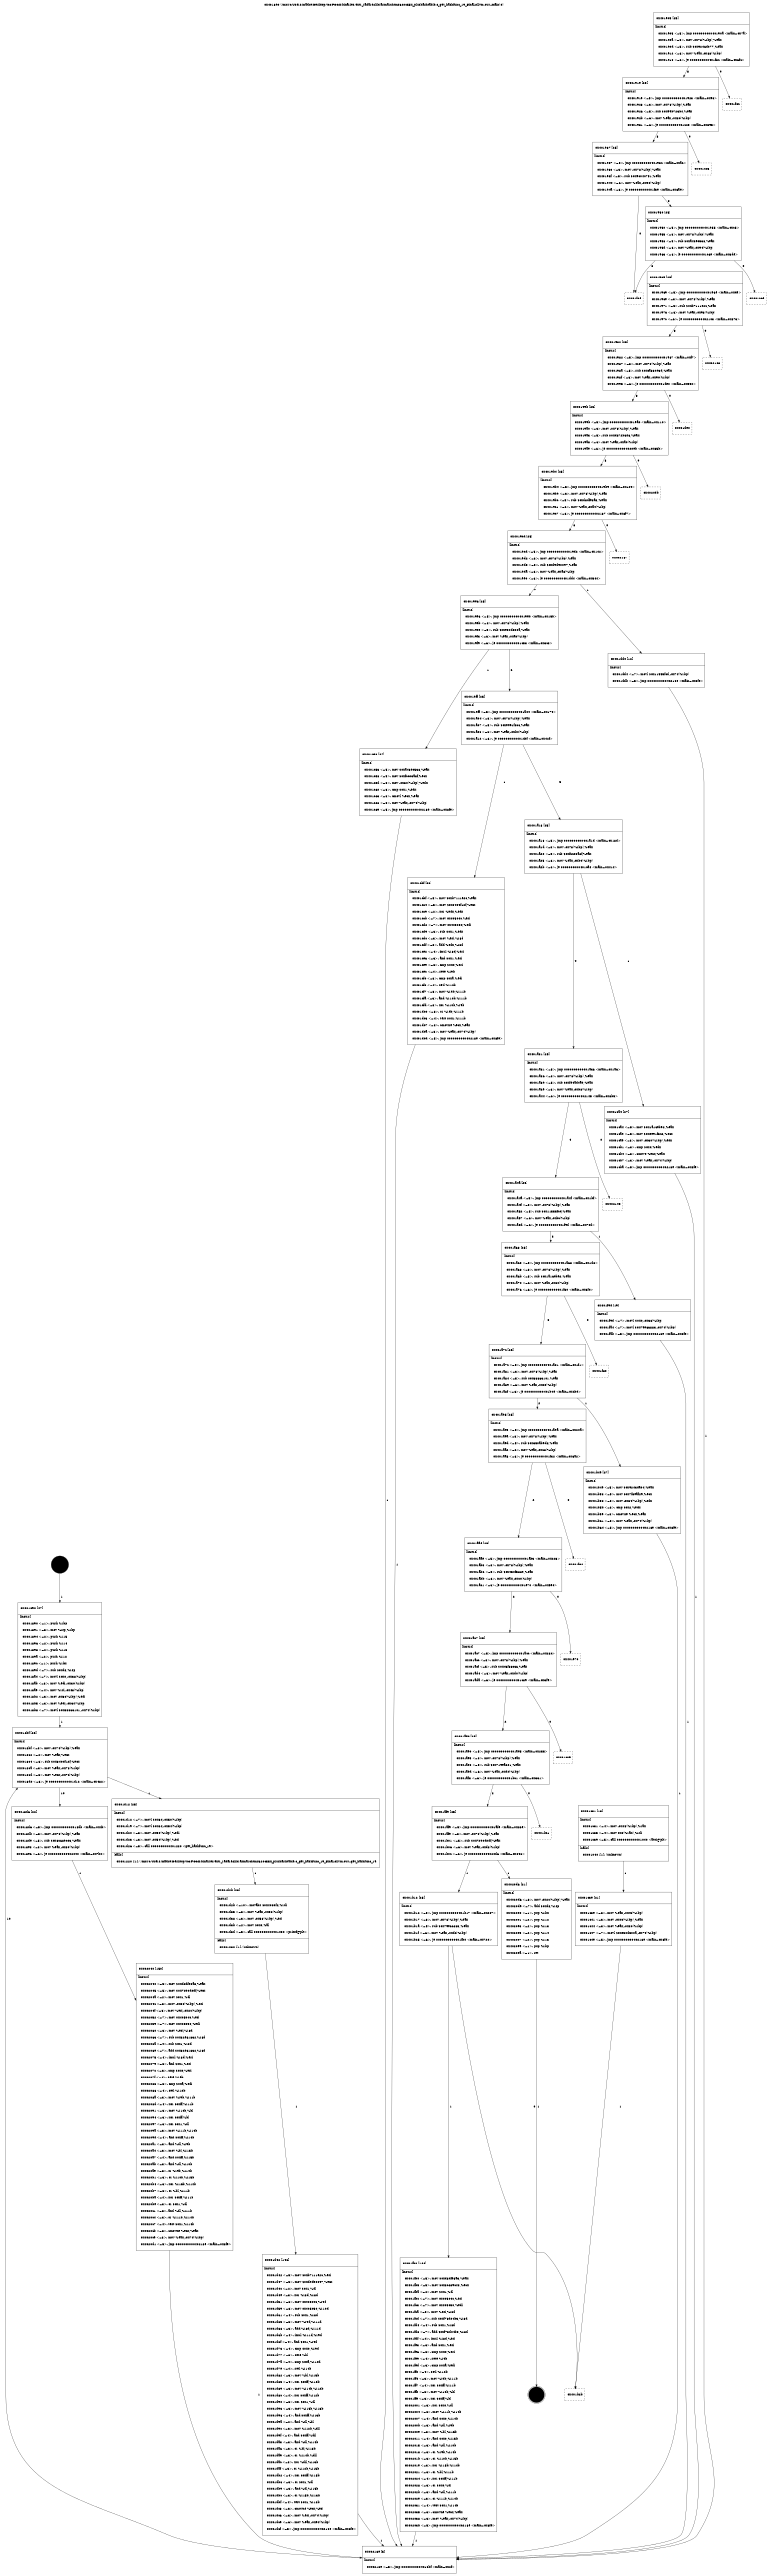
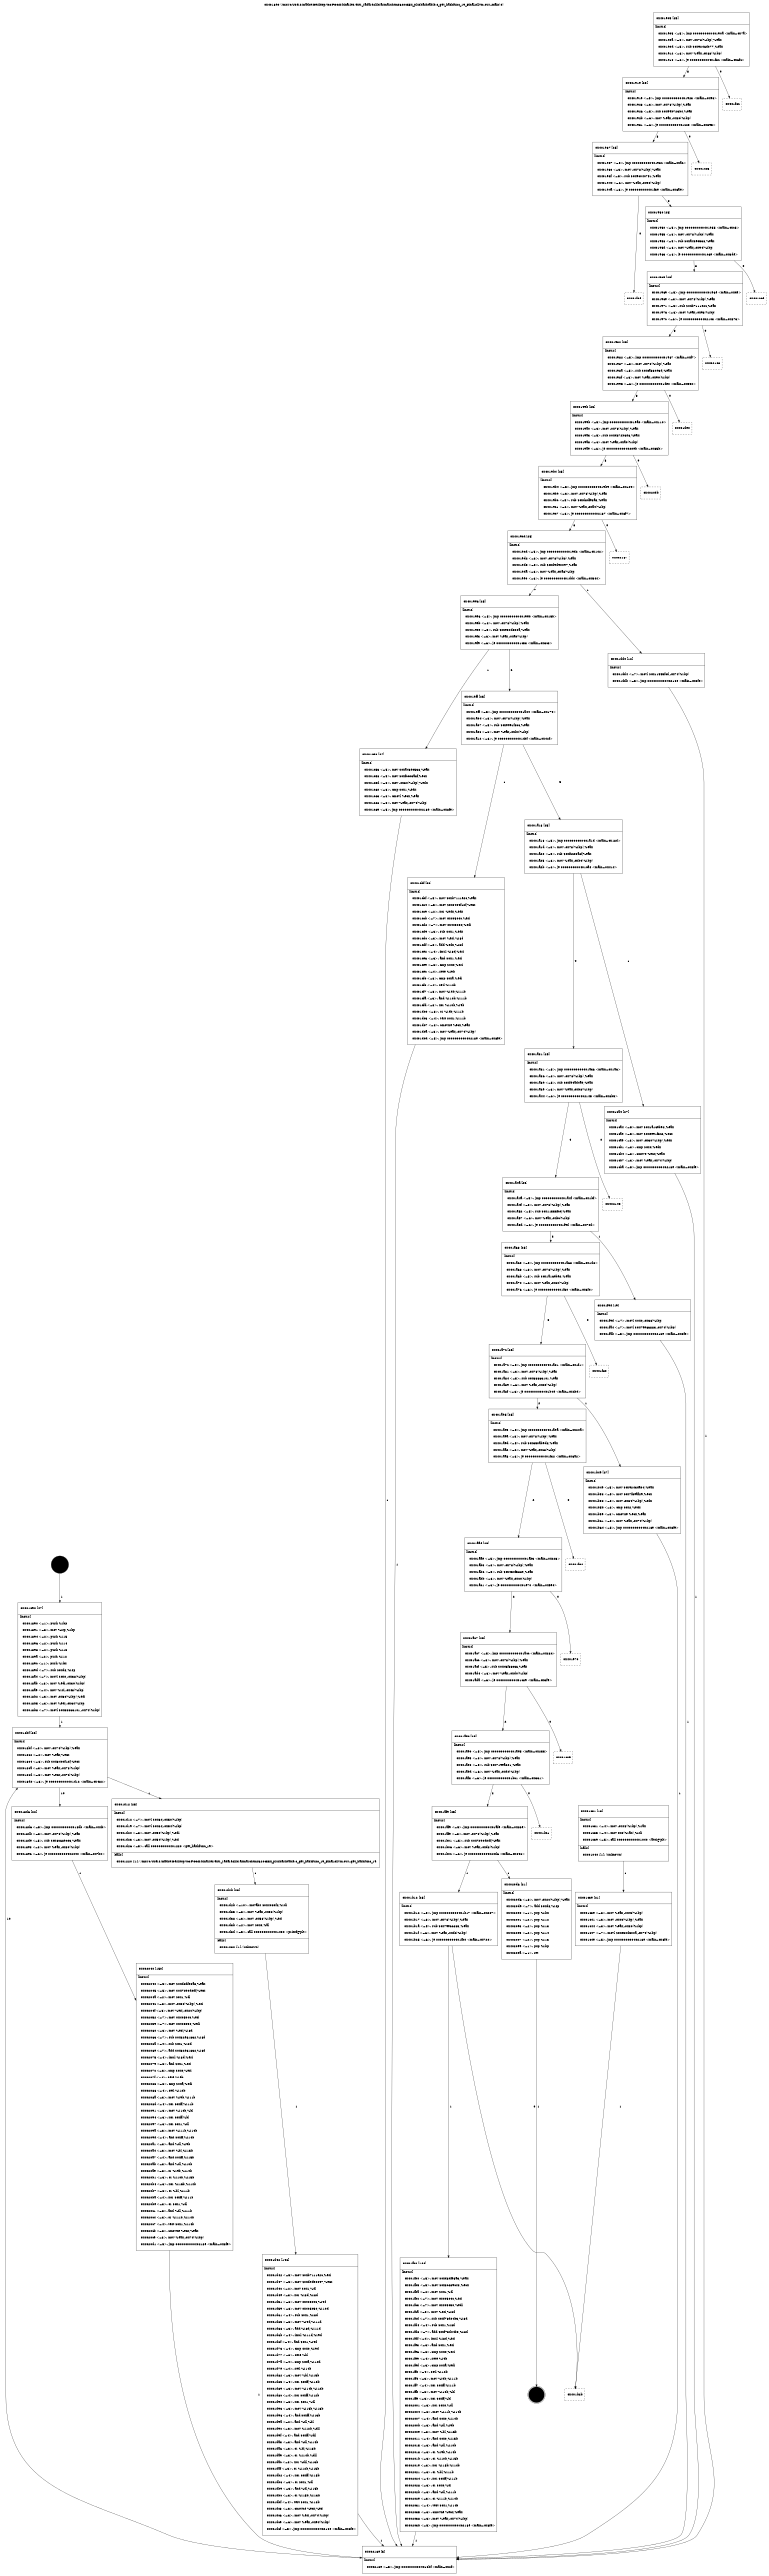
edge "0x401950 [25]" -> "0x401f3e": now "0x401950 [25]" -> "0x401969 [25]"
